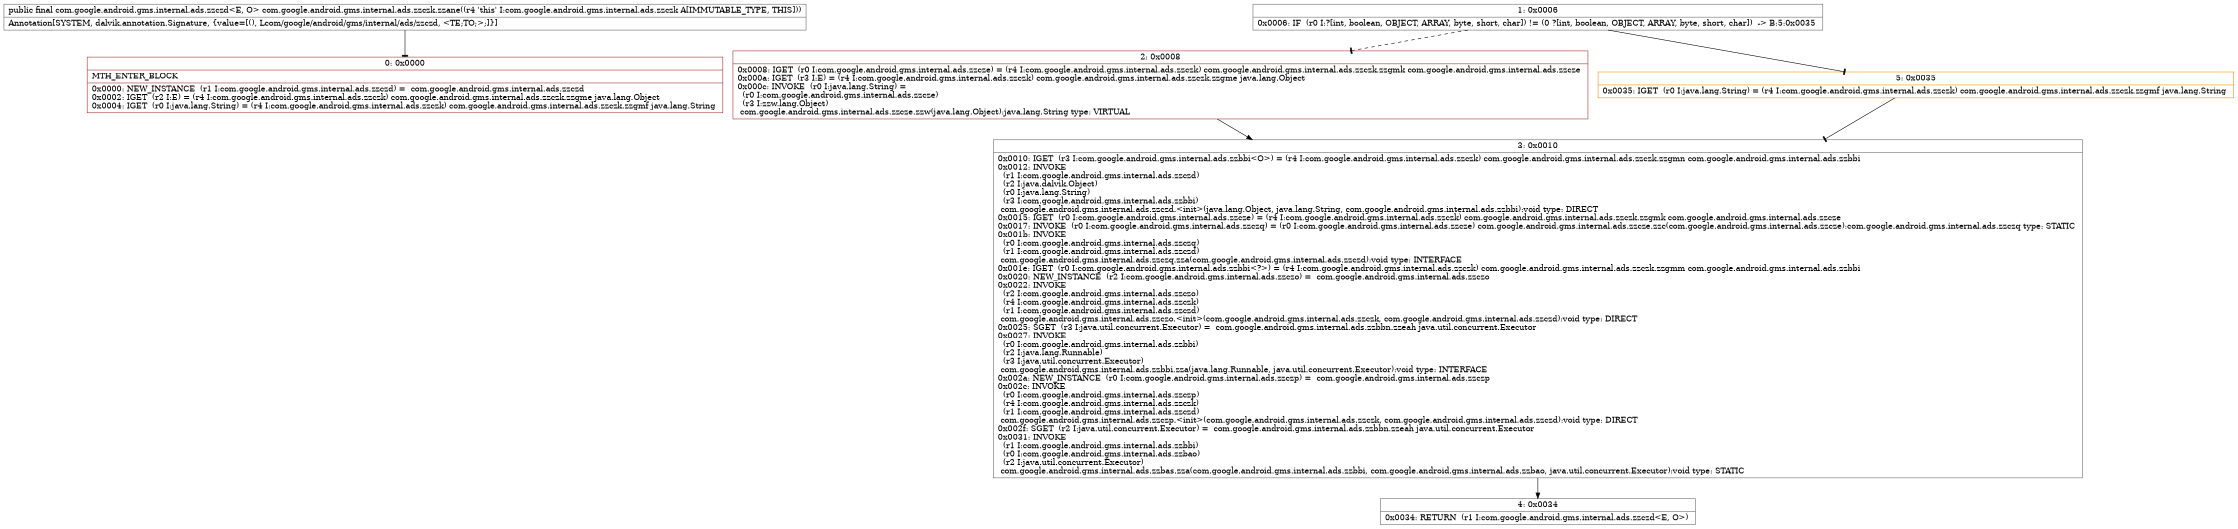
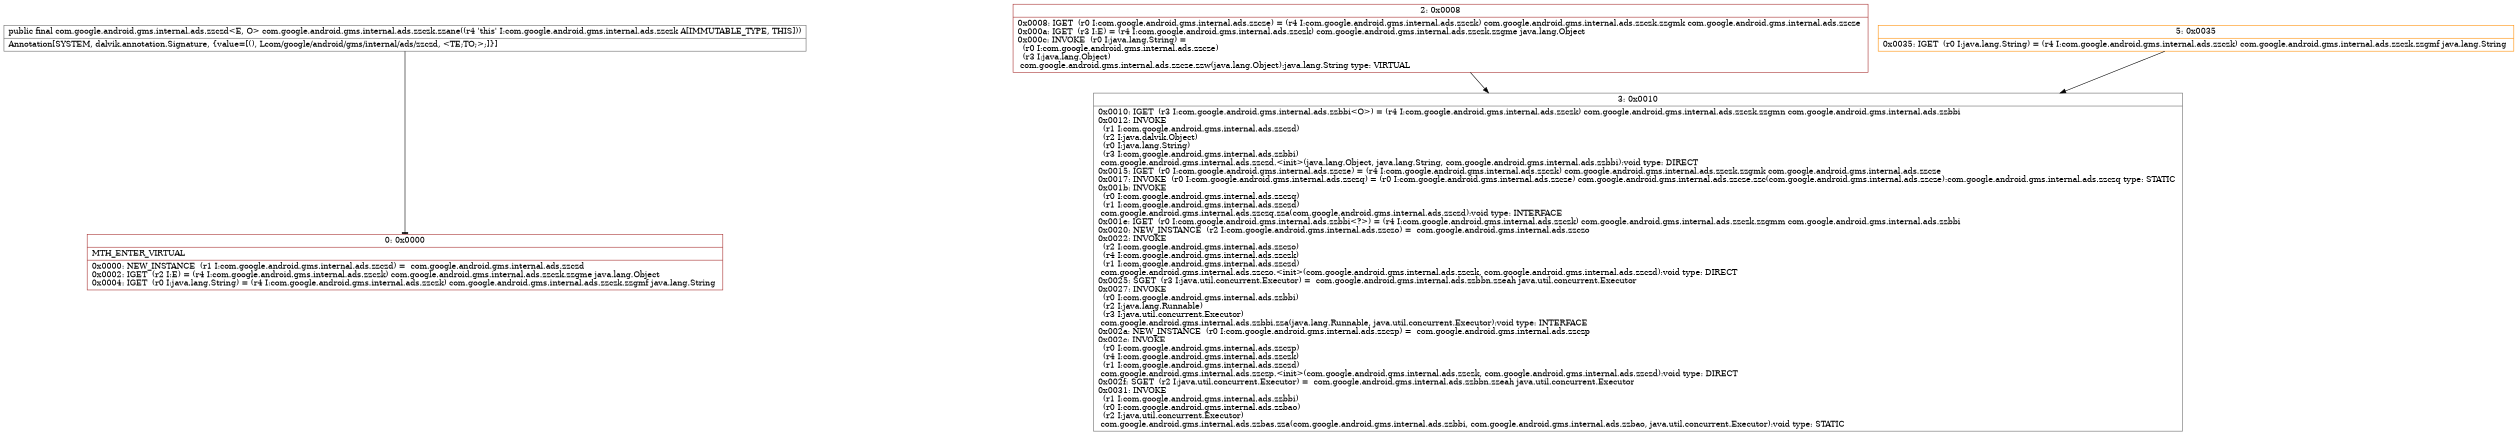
node "1: 0x0006": removed
node "0: 0x0000": text "MTH_ENTER_BLOCK" -> "MTH_ENTER_VIRTUAL"
node "2: 0x0008": text "(r3 I:zzw.lang.Object)" -> "(r3 I:java.lang.Object)"
edge "5: 0x0035" -> "3: 0x0010": arrowhead tee -> normal
node "4: 0x0034": removed
